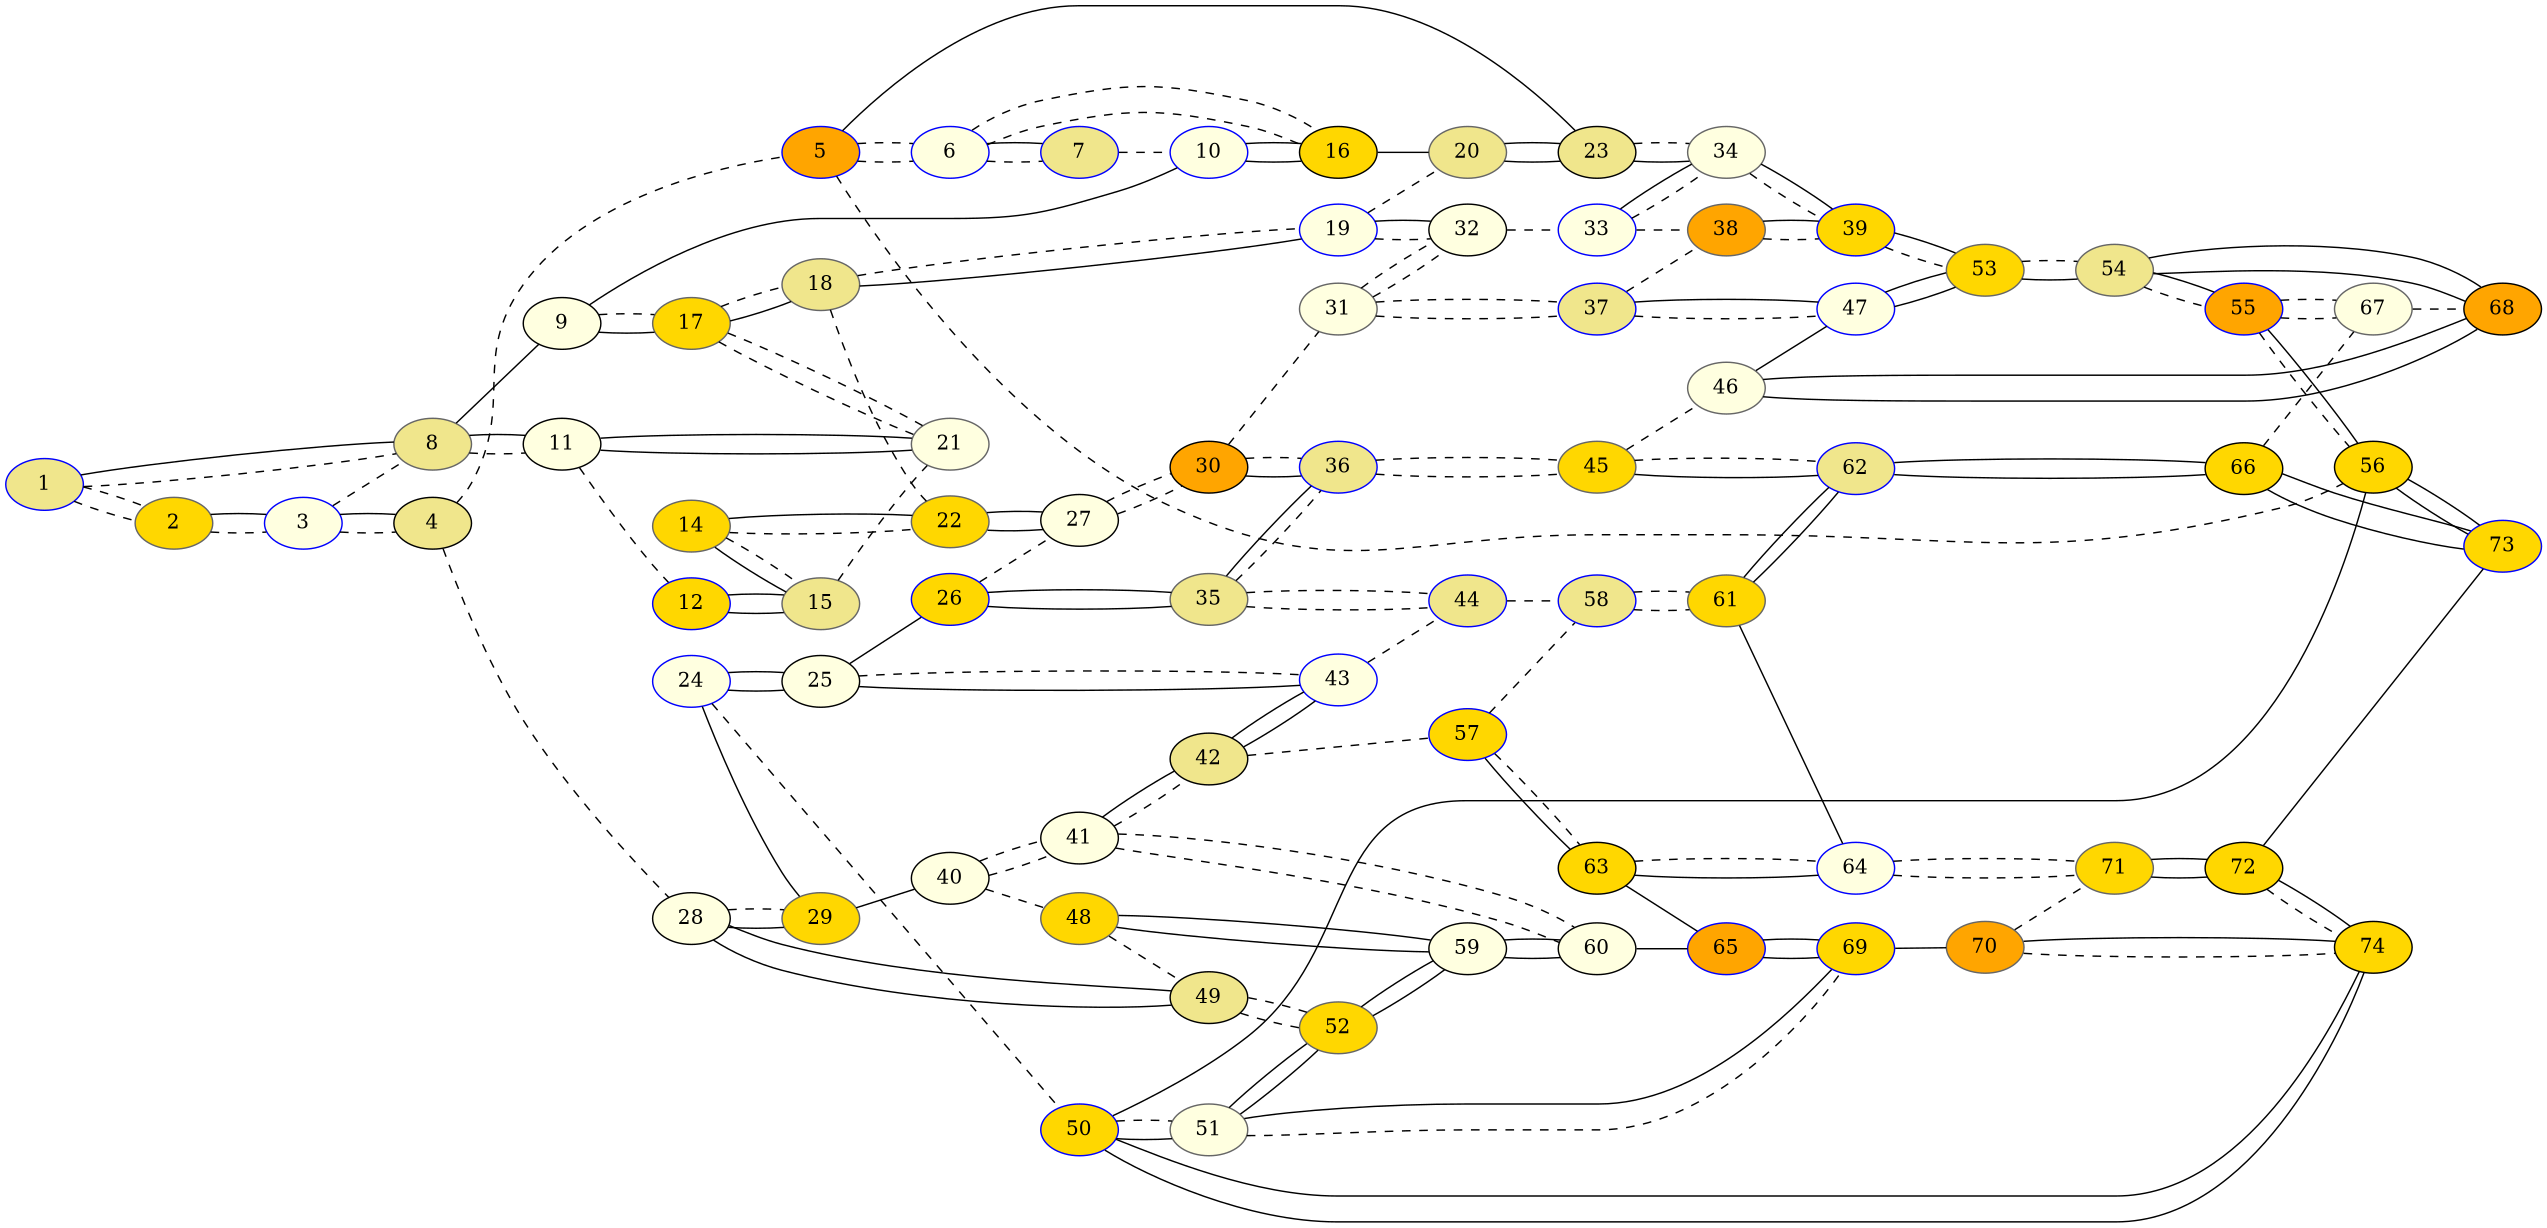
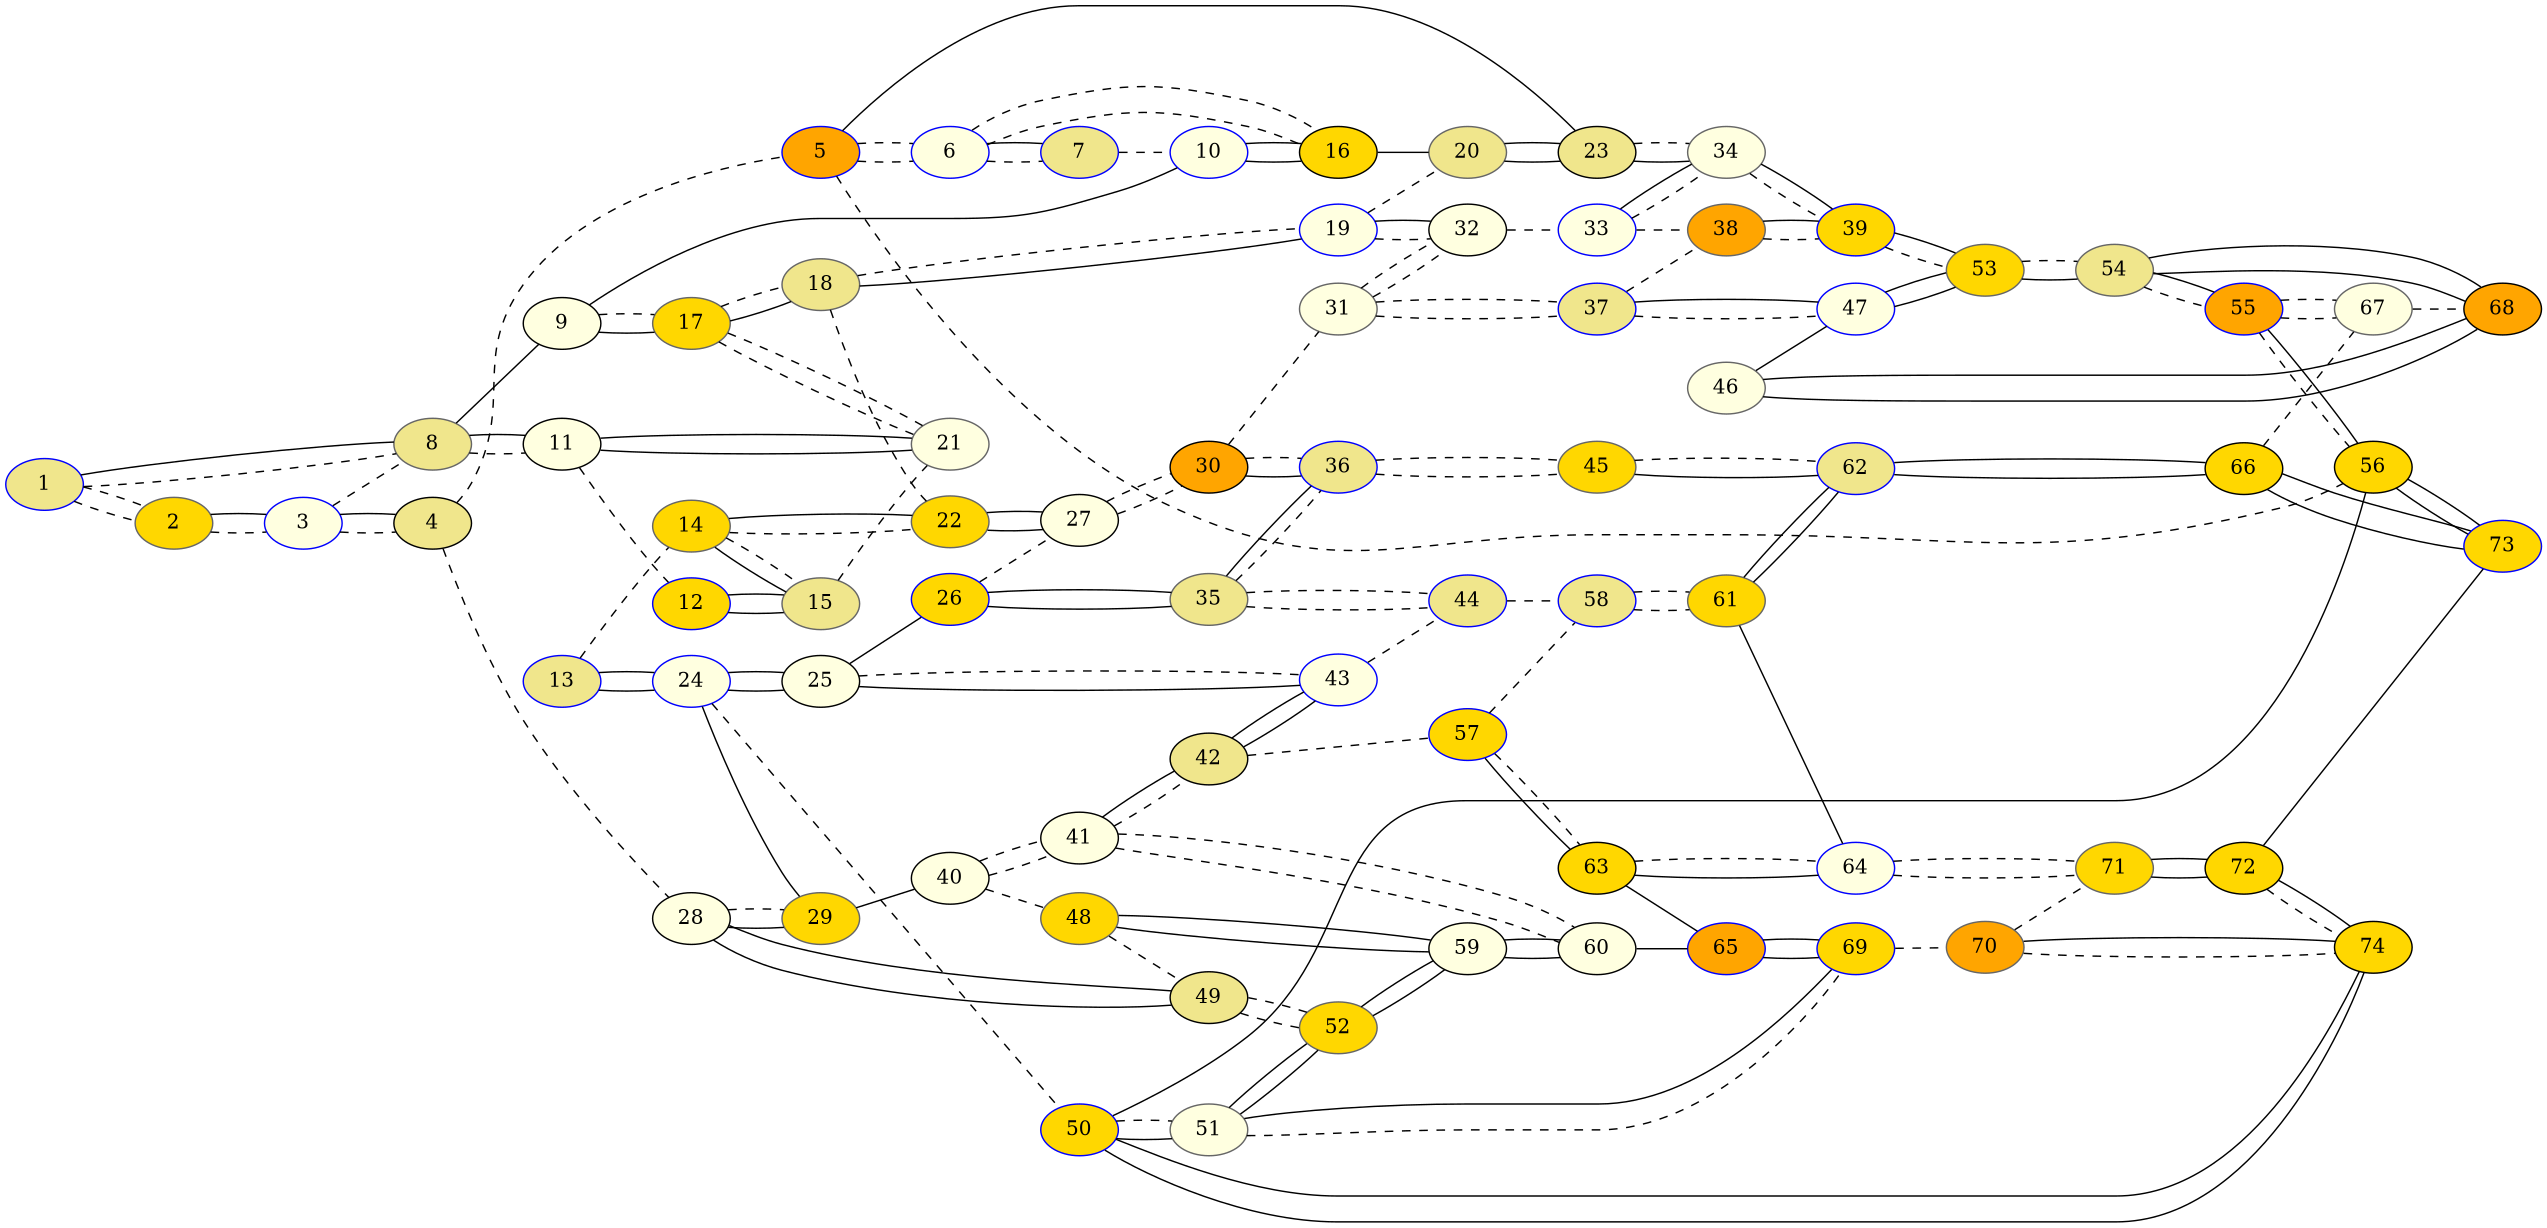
edge "46" -- "45": removed
node "13": added
edge "70" -- "69": style solid -> dashed
